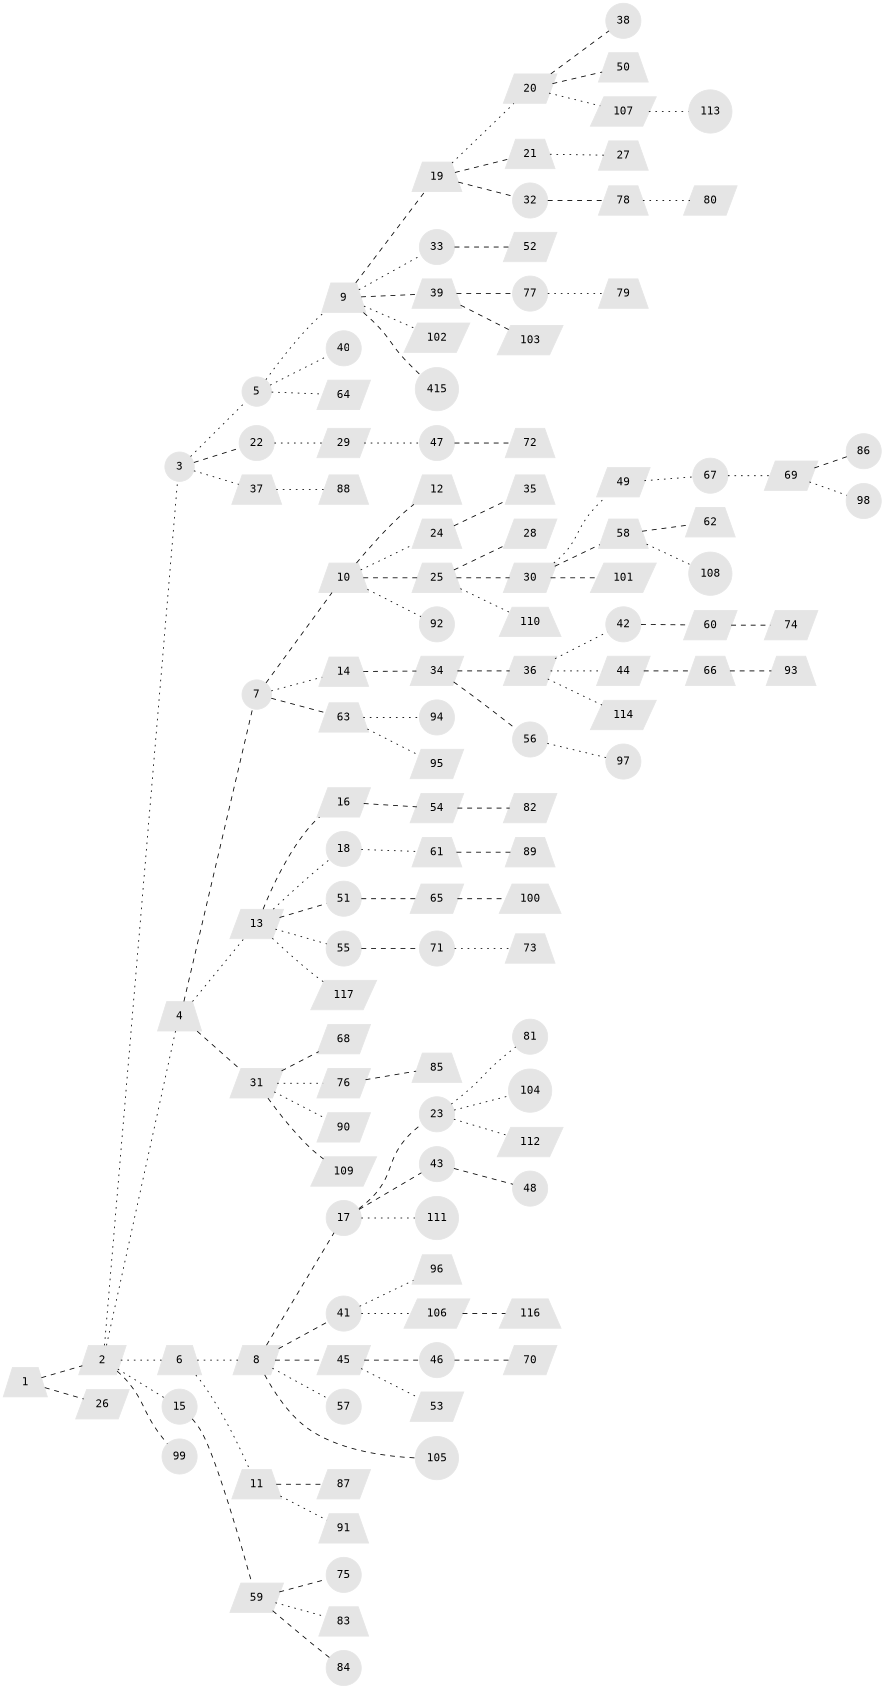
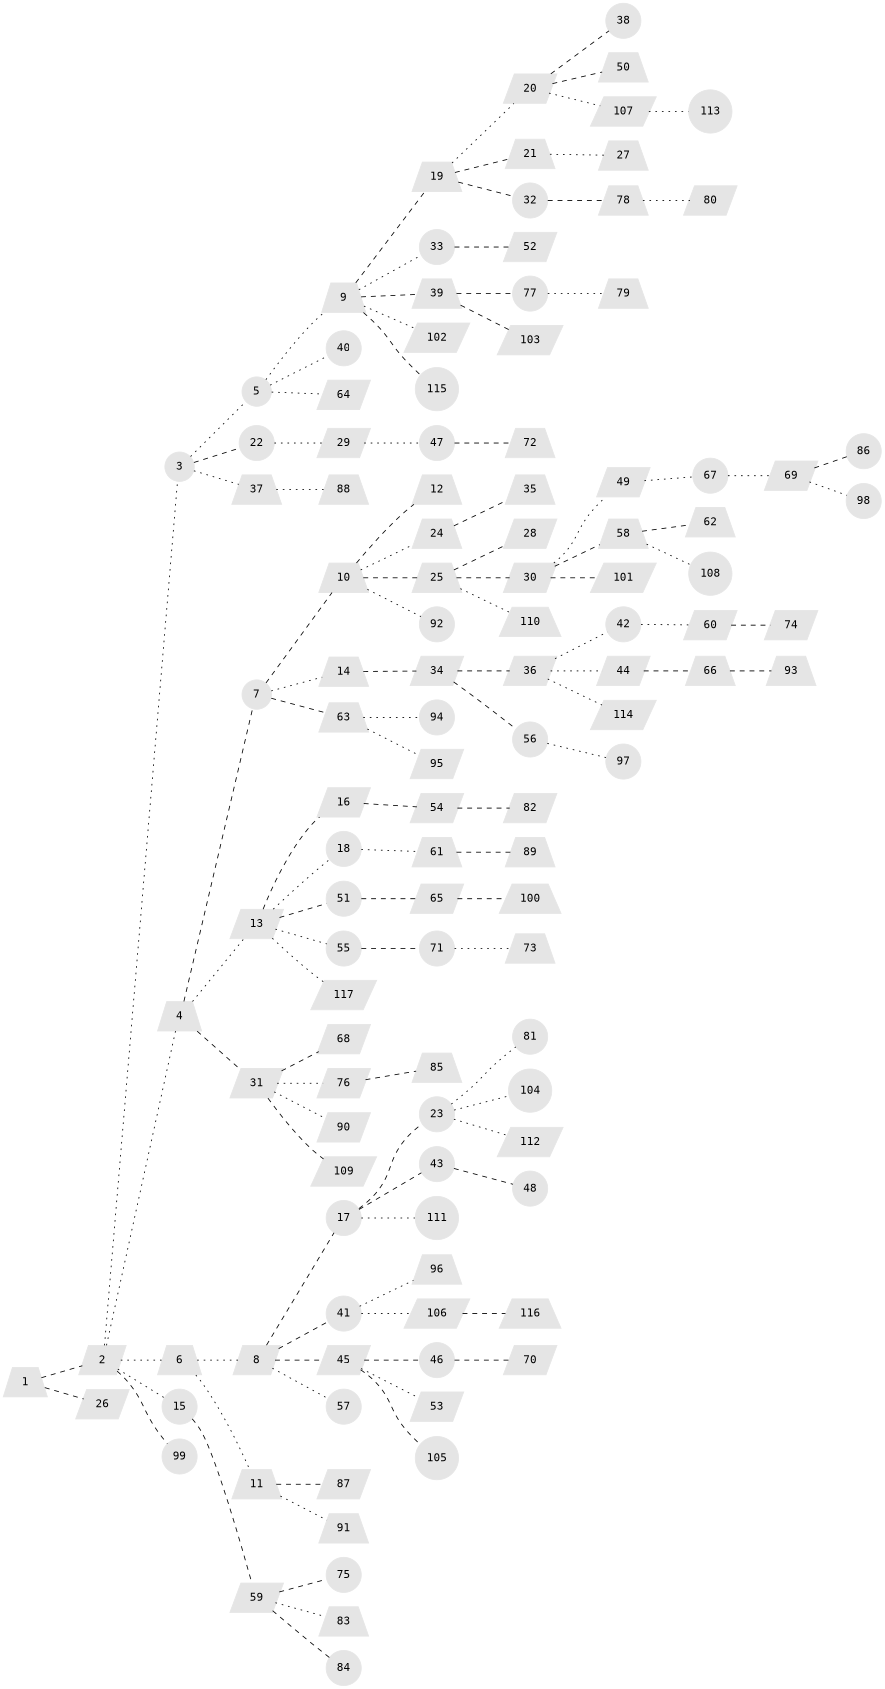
node "415": label "415" -> "115"
edge "42" -- "60": style dashed -> dotted
edge "8" -- "105": now "45" -- "105"
